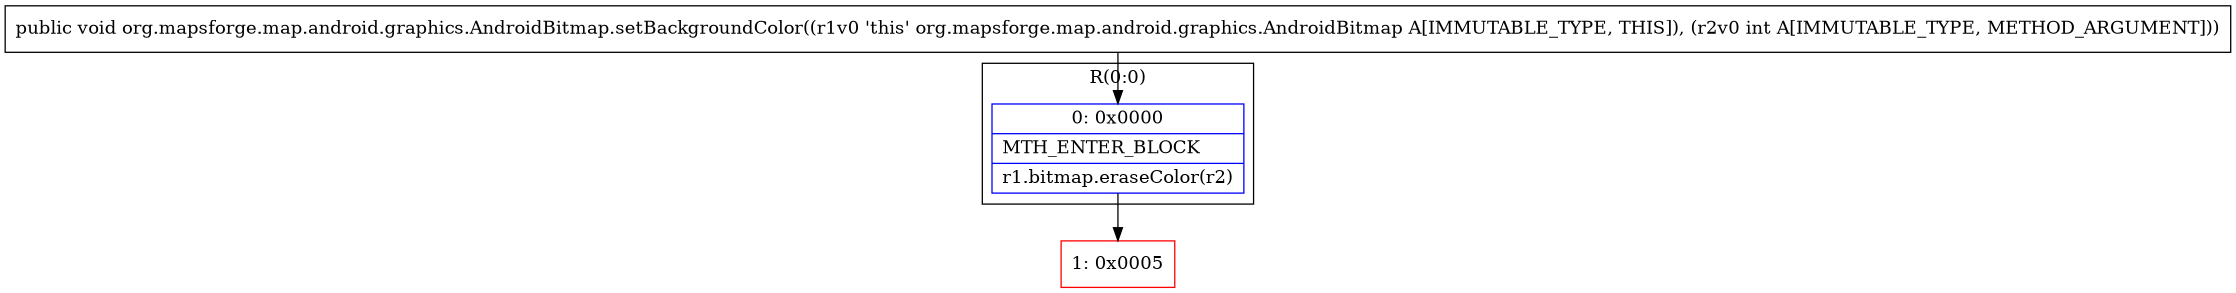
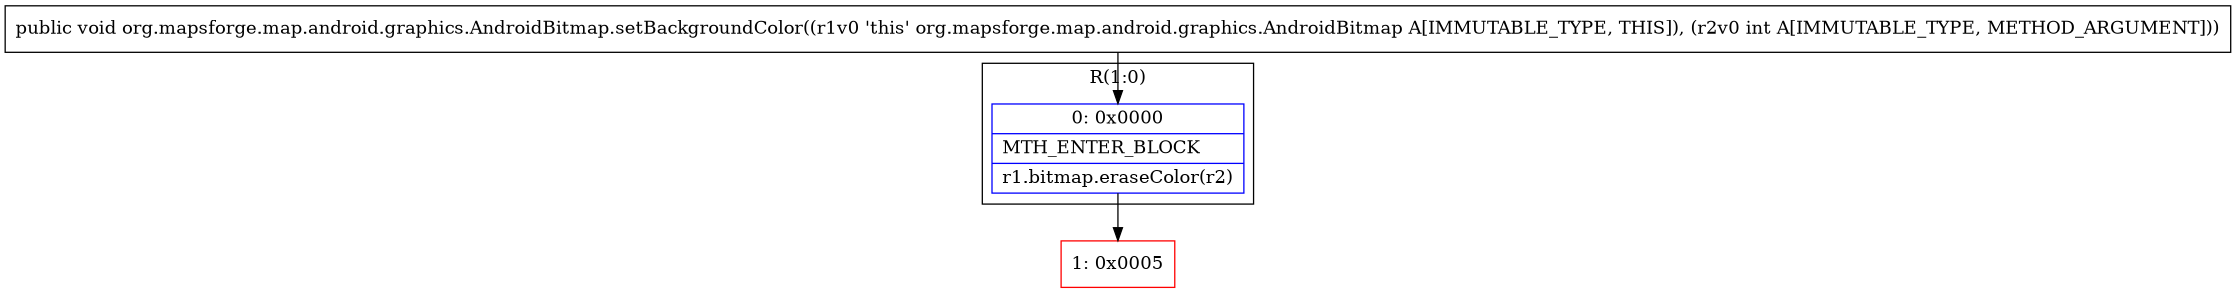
cluster "R(0:0)": label "R(0:0)" -> "R(1:0)"
